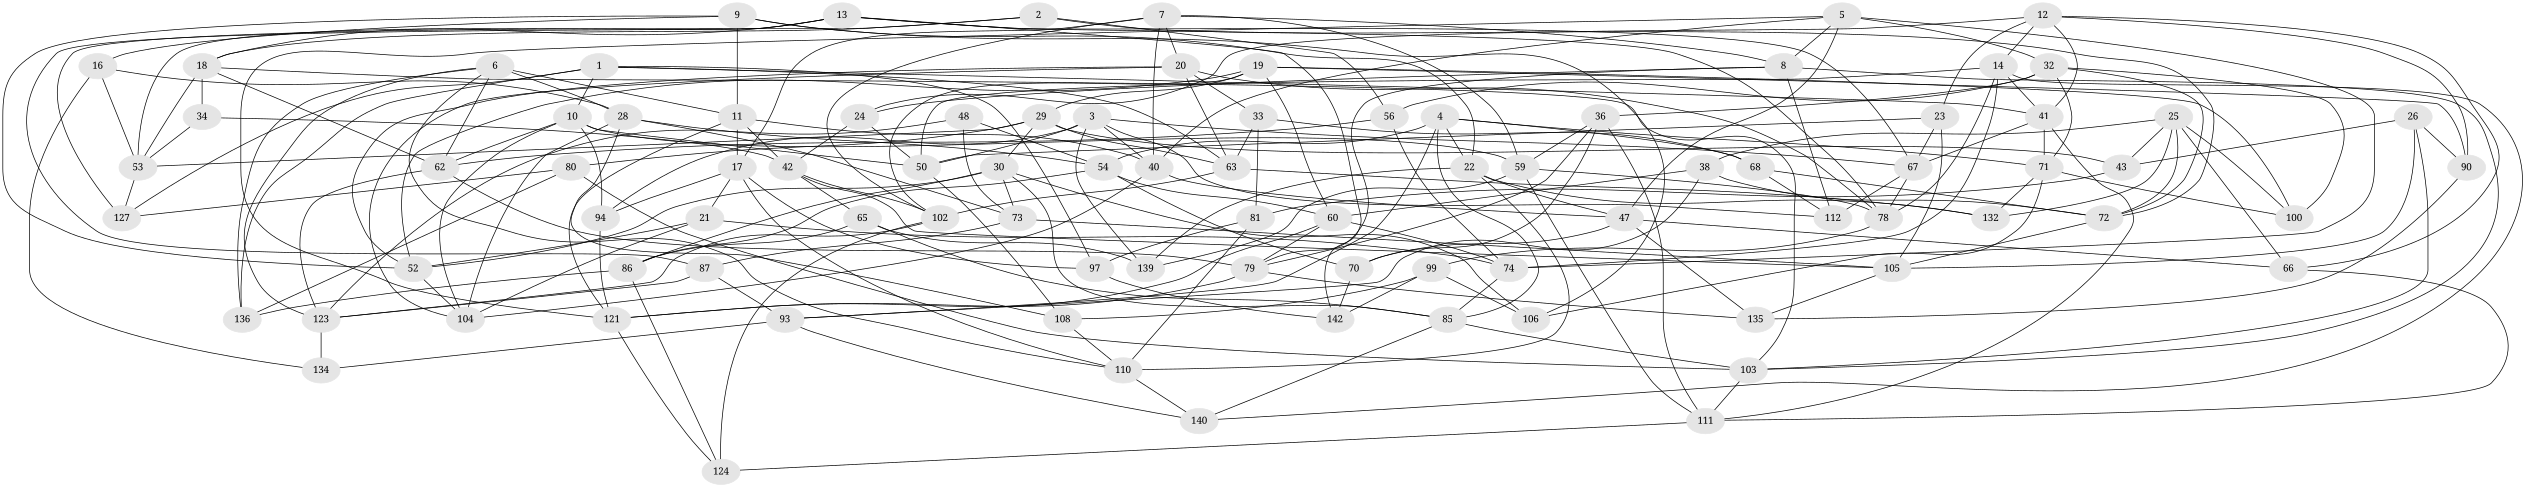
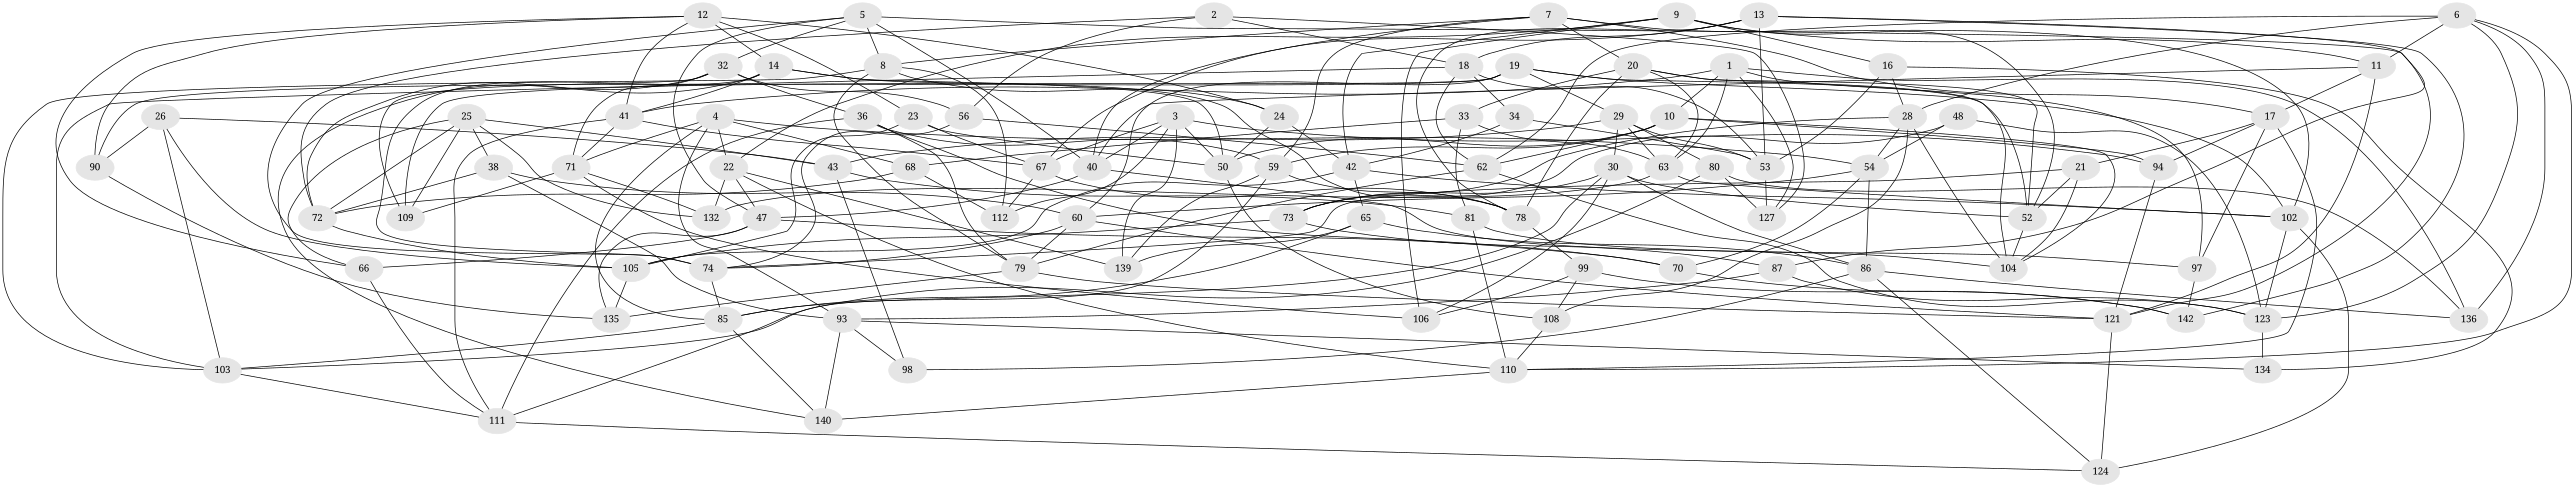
edge "11" -- "42": now "9" -- "42"
node "100": label "100" -> "109"
node "98": added
